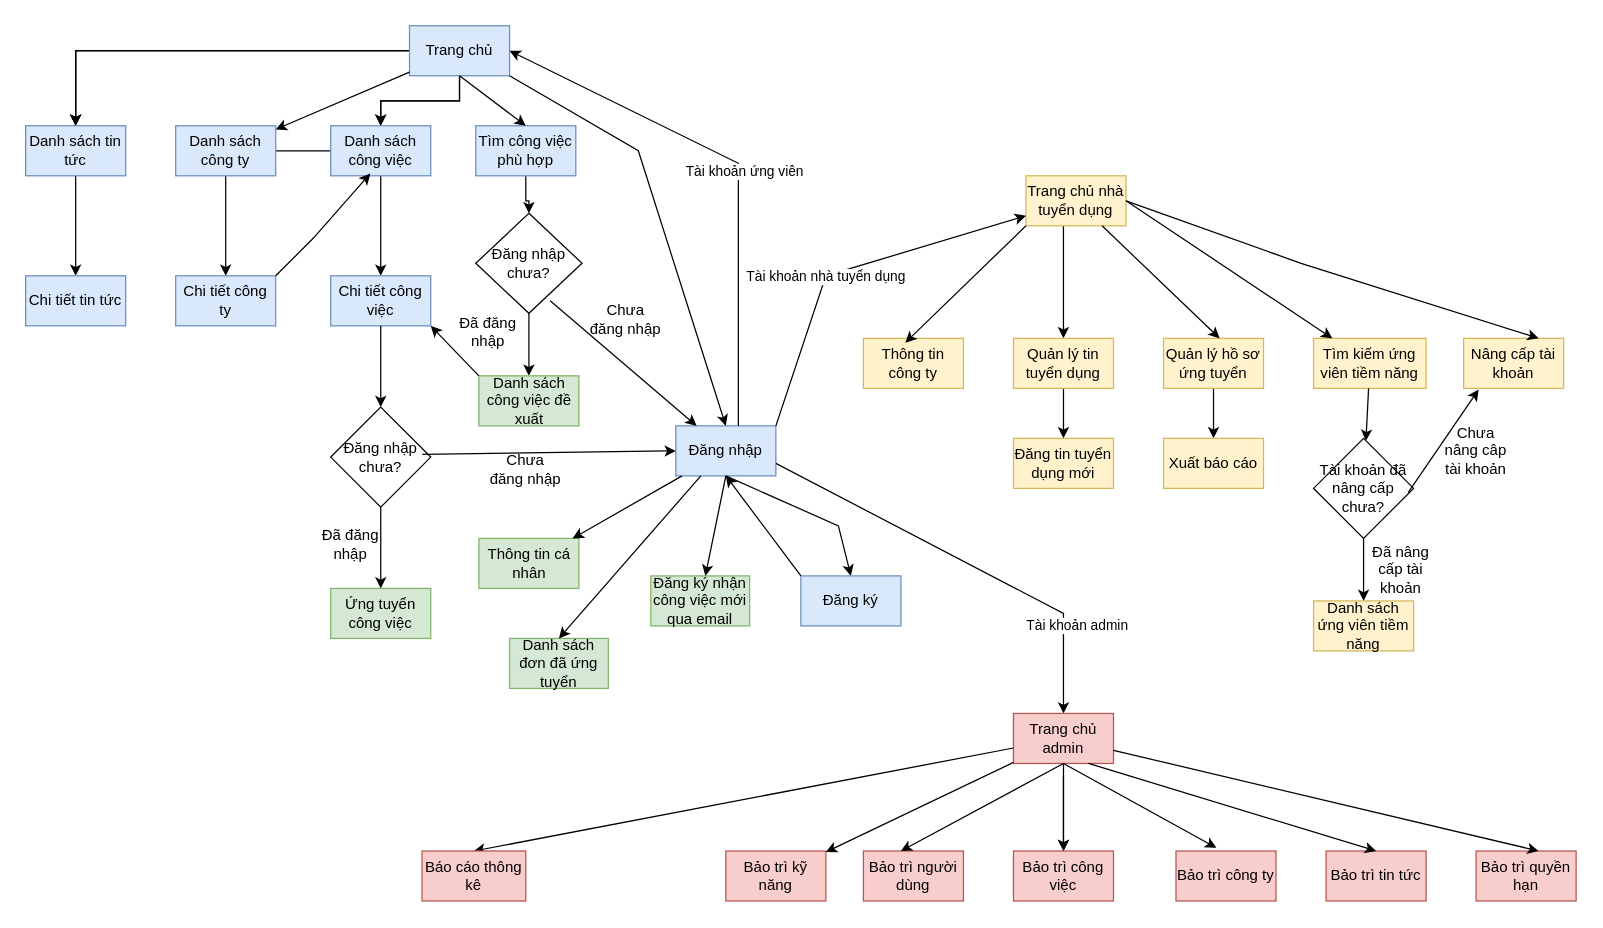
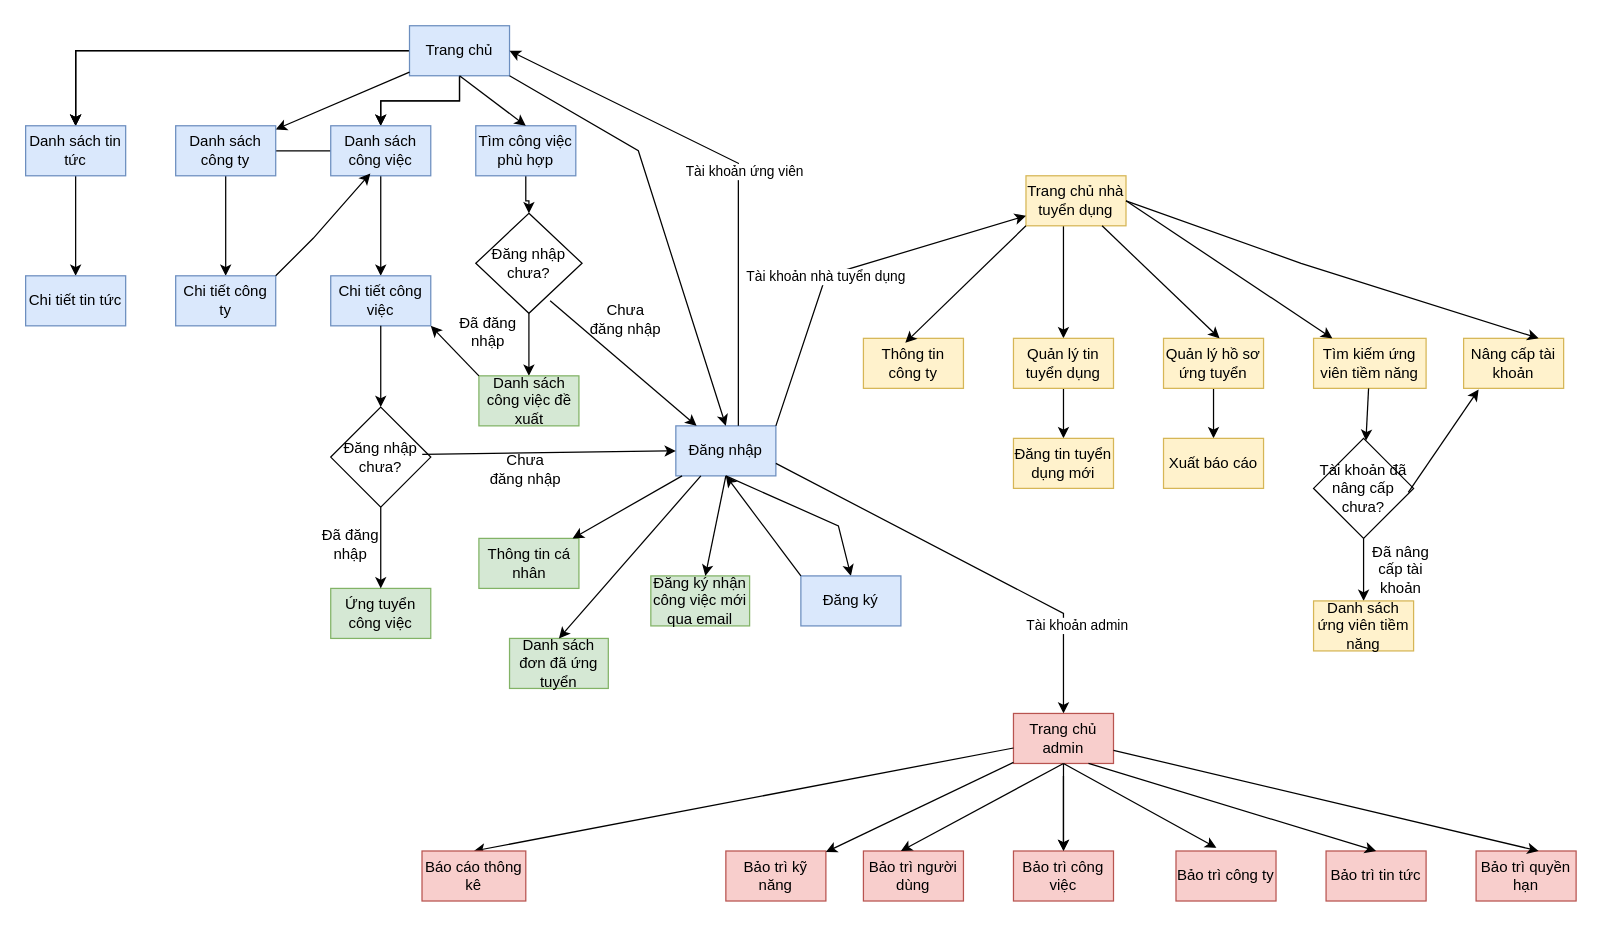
node "Chưa nâng câp tài khoản": removed
